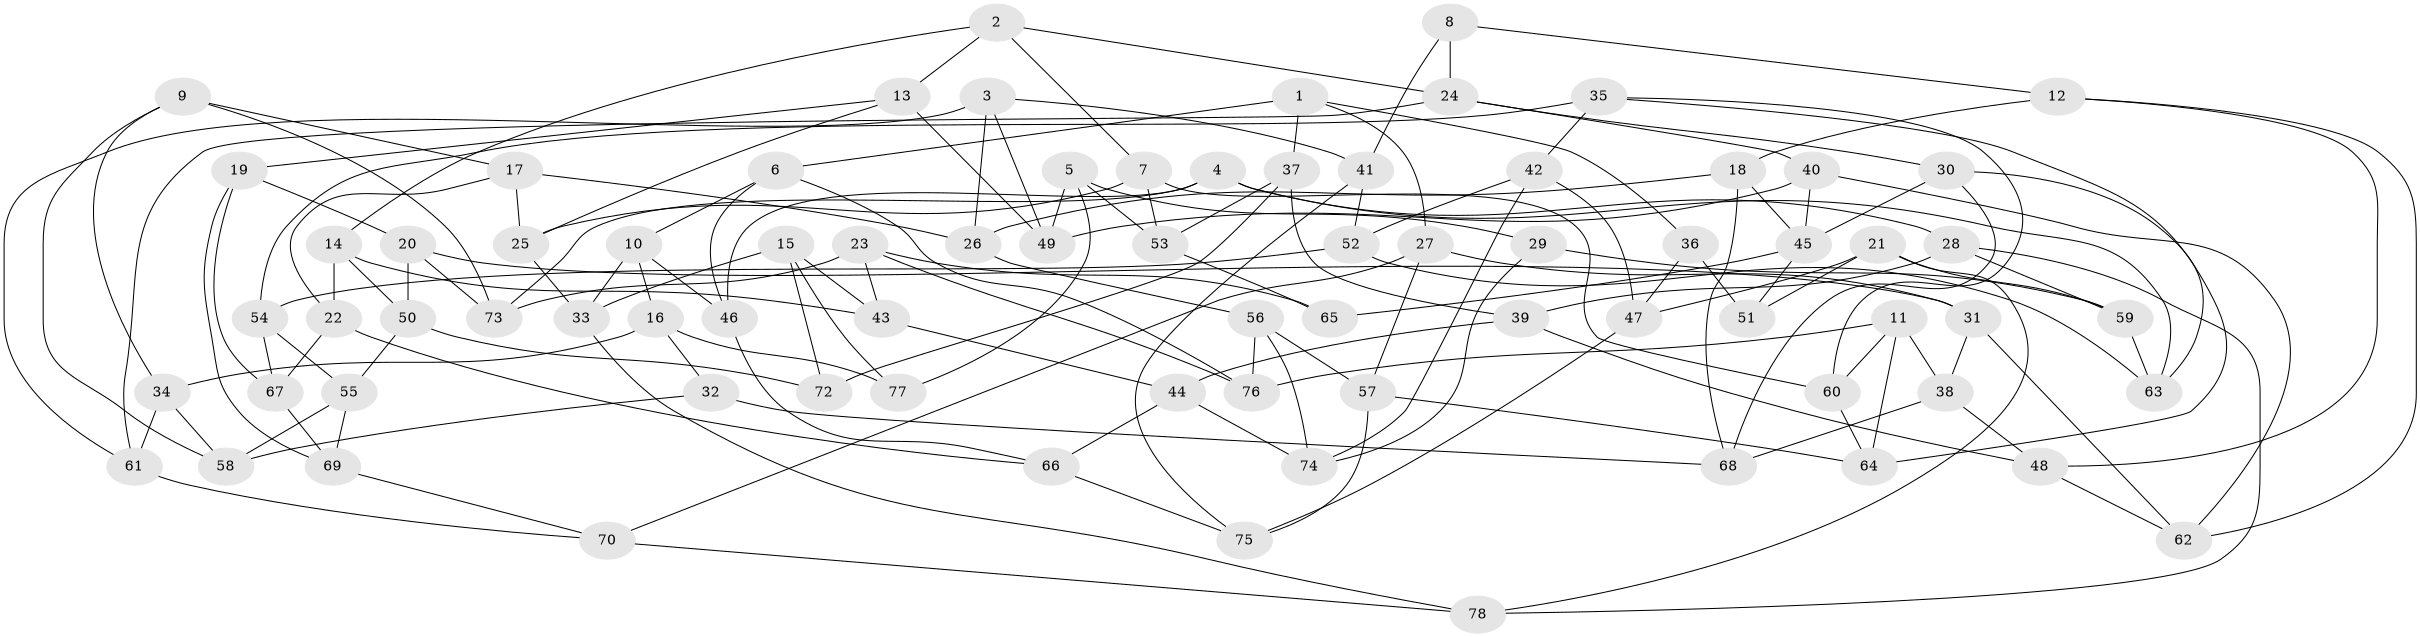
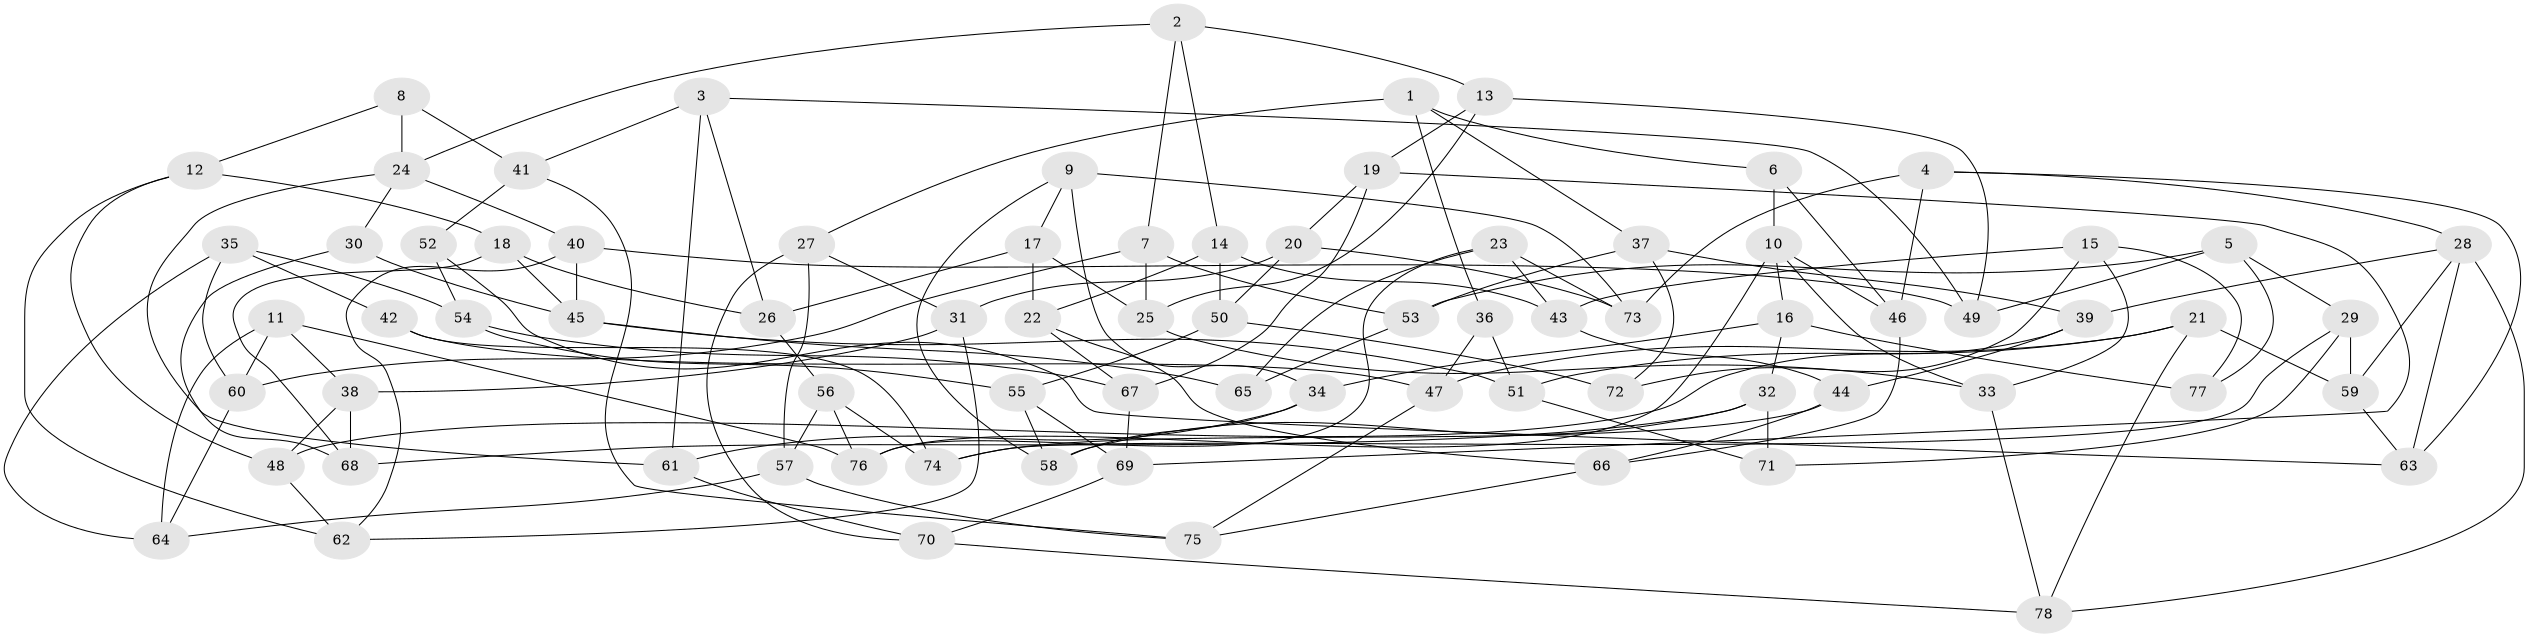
edge "30" -- "63": now "28" -- "63"
edge "42" -- "52": removed
edge "6" -- "76": now "10" -- "76"
node "71": added
